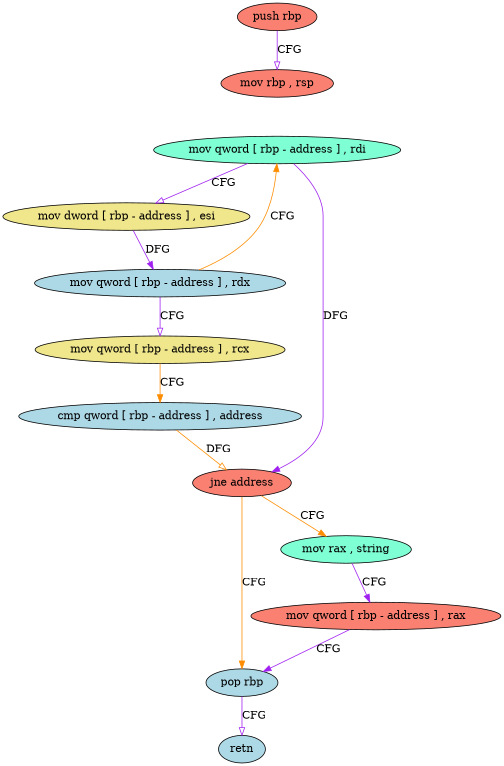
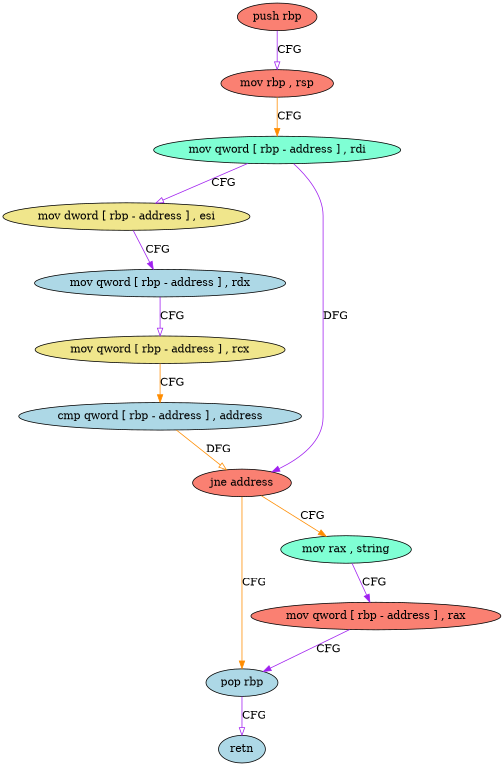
edge "mov qword [ rbp - address ] , rdx" -> "mov qword [ rbp - address ] , rdi": now "mov rbp , rsp" -> "mov qword [ rbp - address ] , rdi"
edge "mov dword [ rbp - address ] , esi" -> "mov qword [ rbp - address ] , rdx": label "DFG" -> "CFG"
